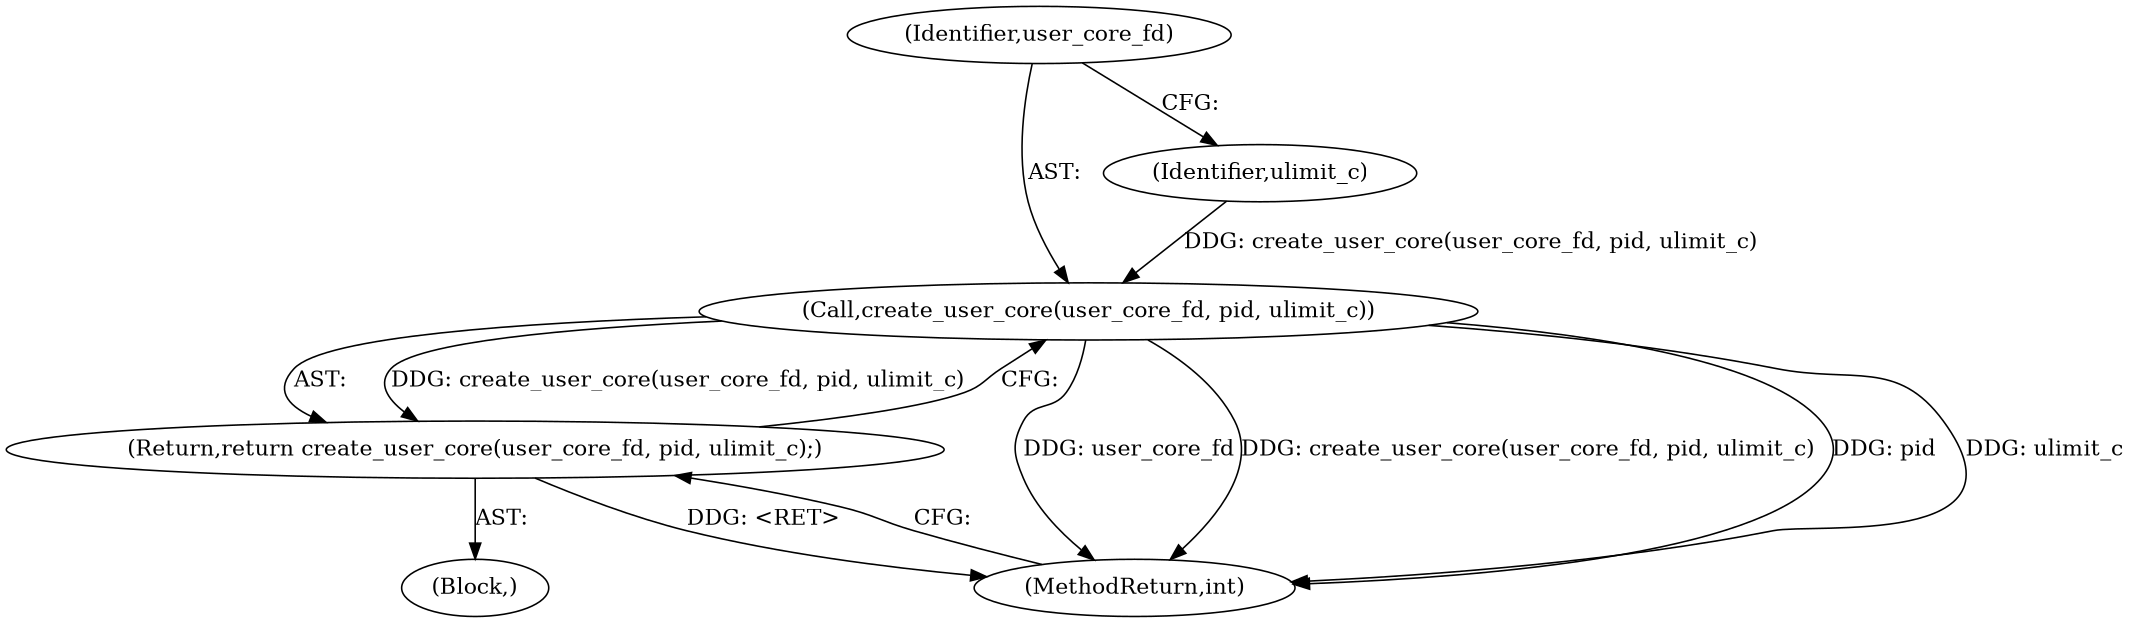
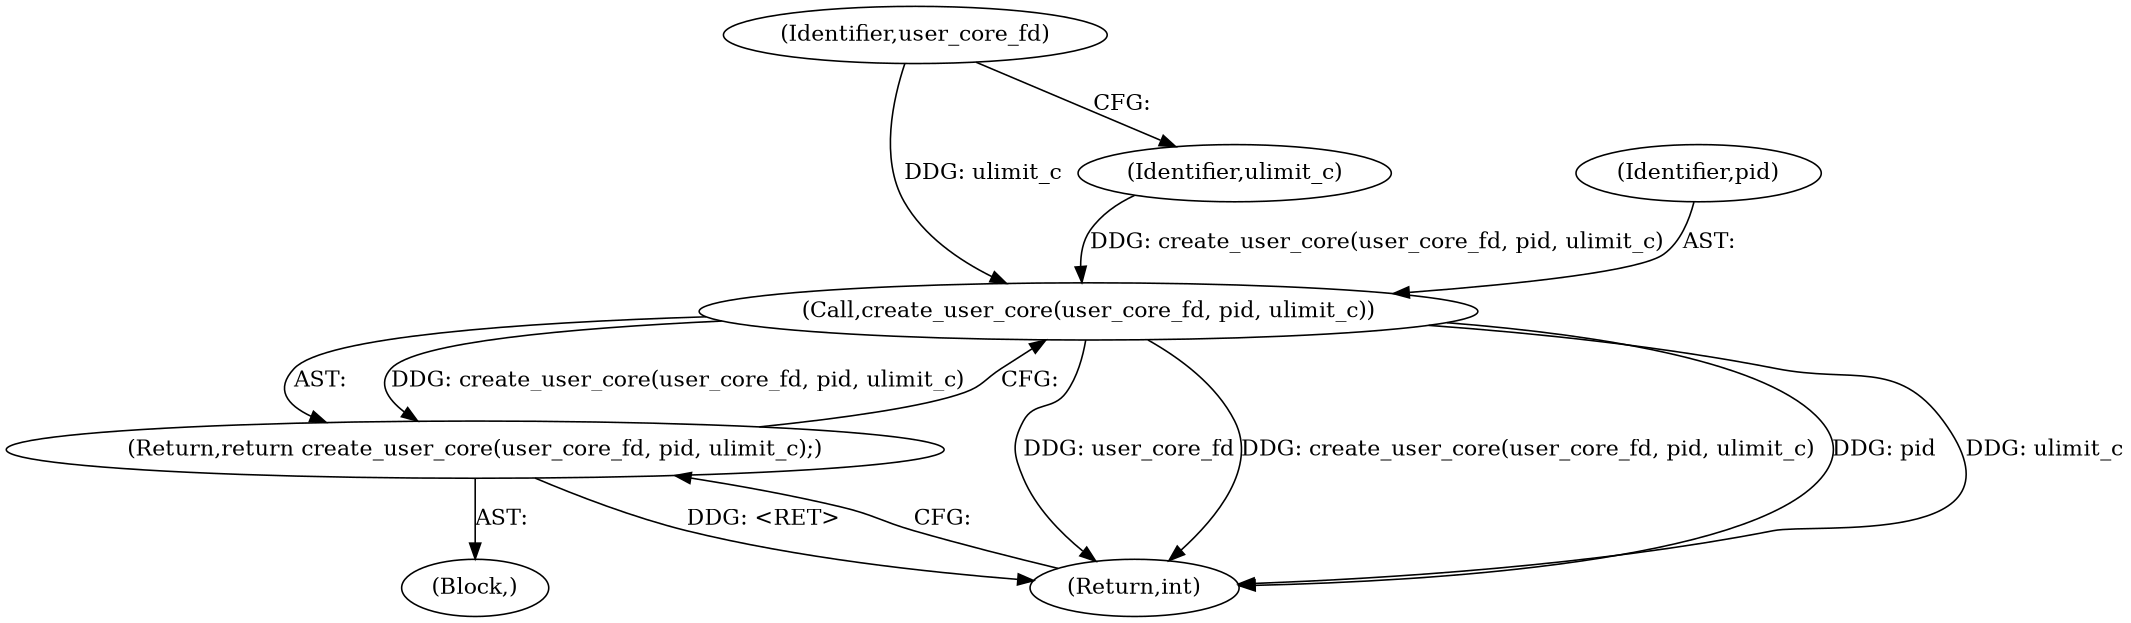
edge "(Identifier,user_core_fd)" -> "(Call,create_user_core(user_core_fd, pid, ulimit_c))": label "AST: " -> "DDG: ulimit_c"
node "(Identifier,pid)": added
node "(MethodReturn,int)": label "(MethodReturn,int)" -> "(Return,int)"
